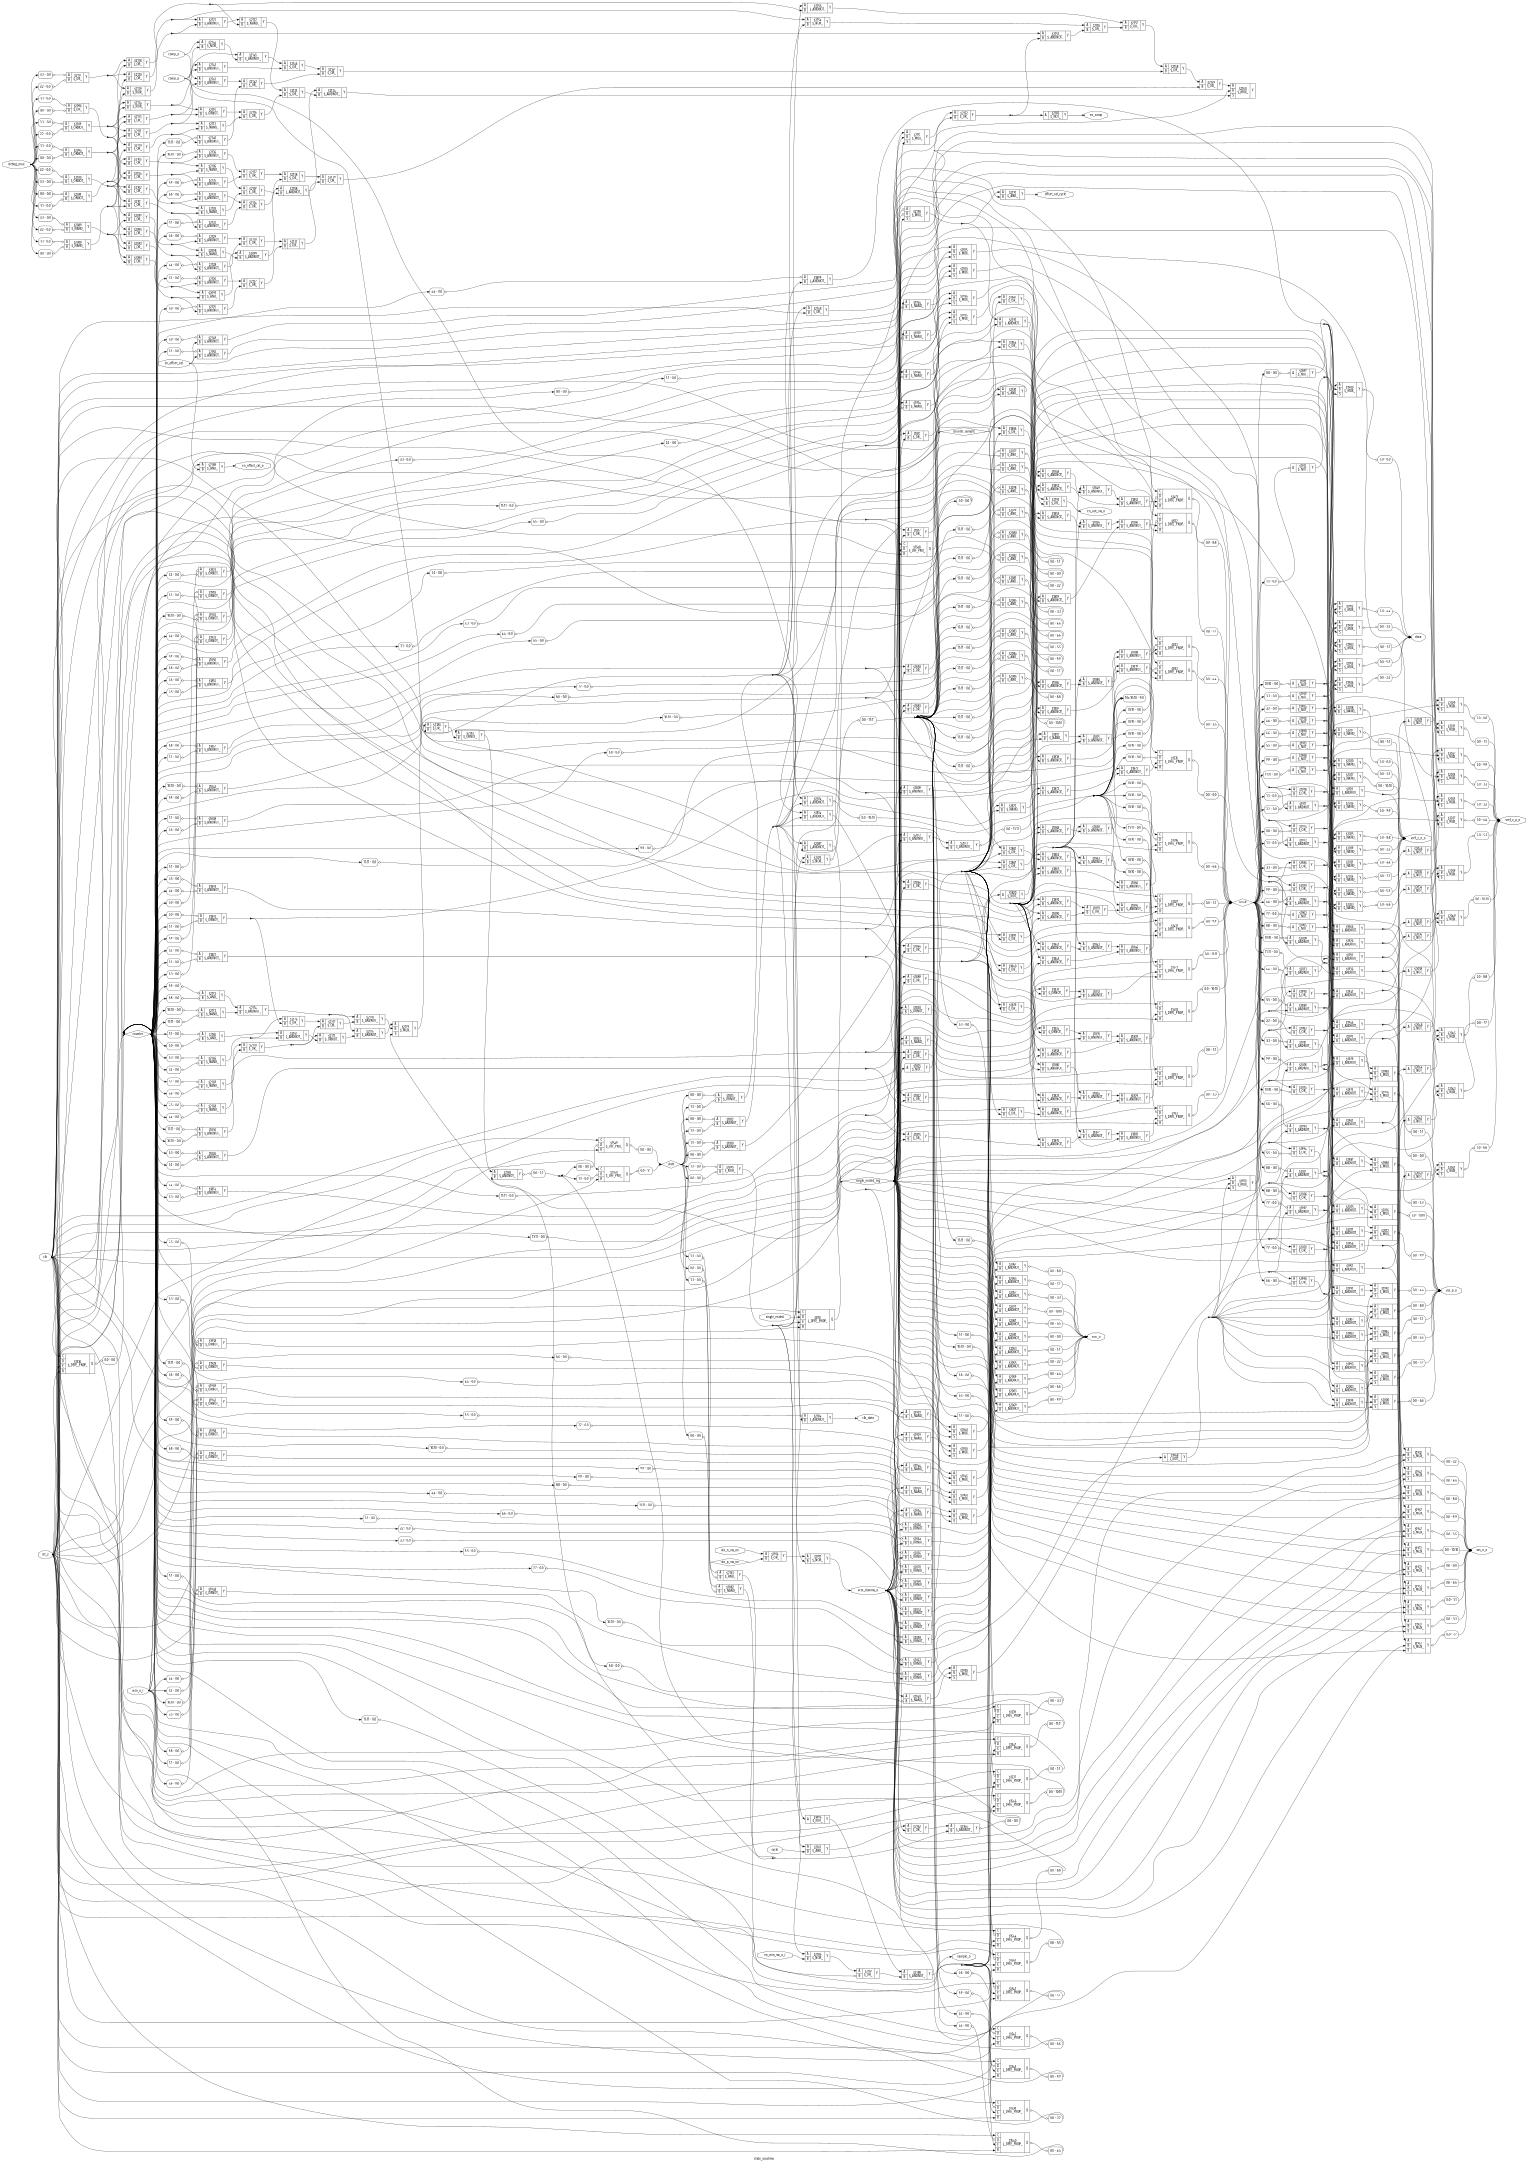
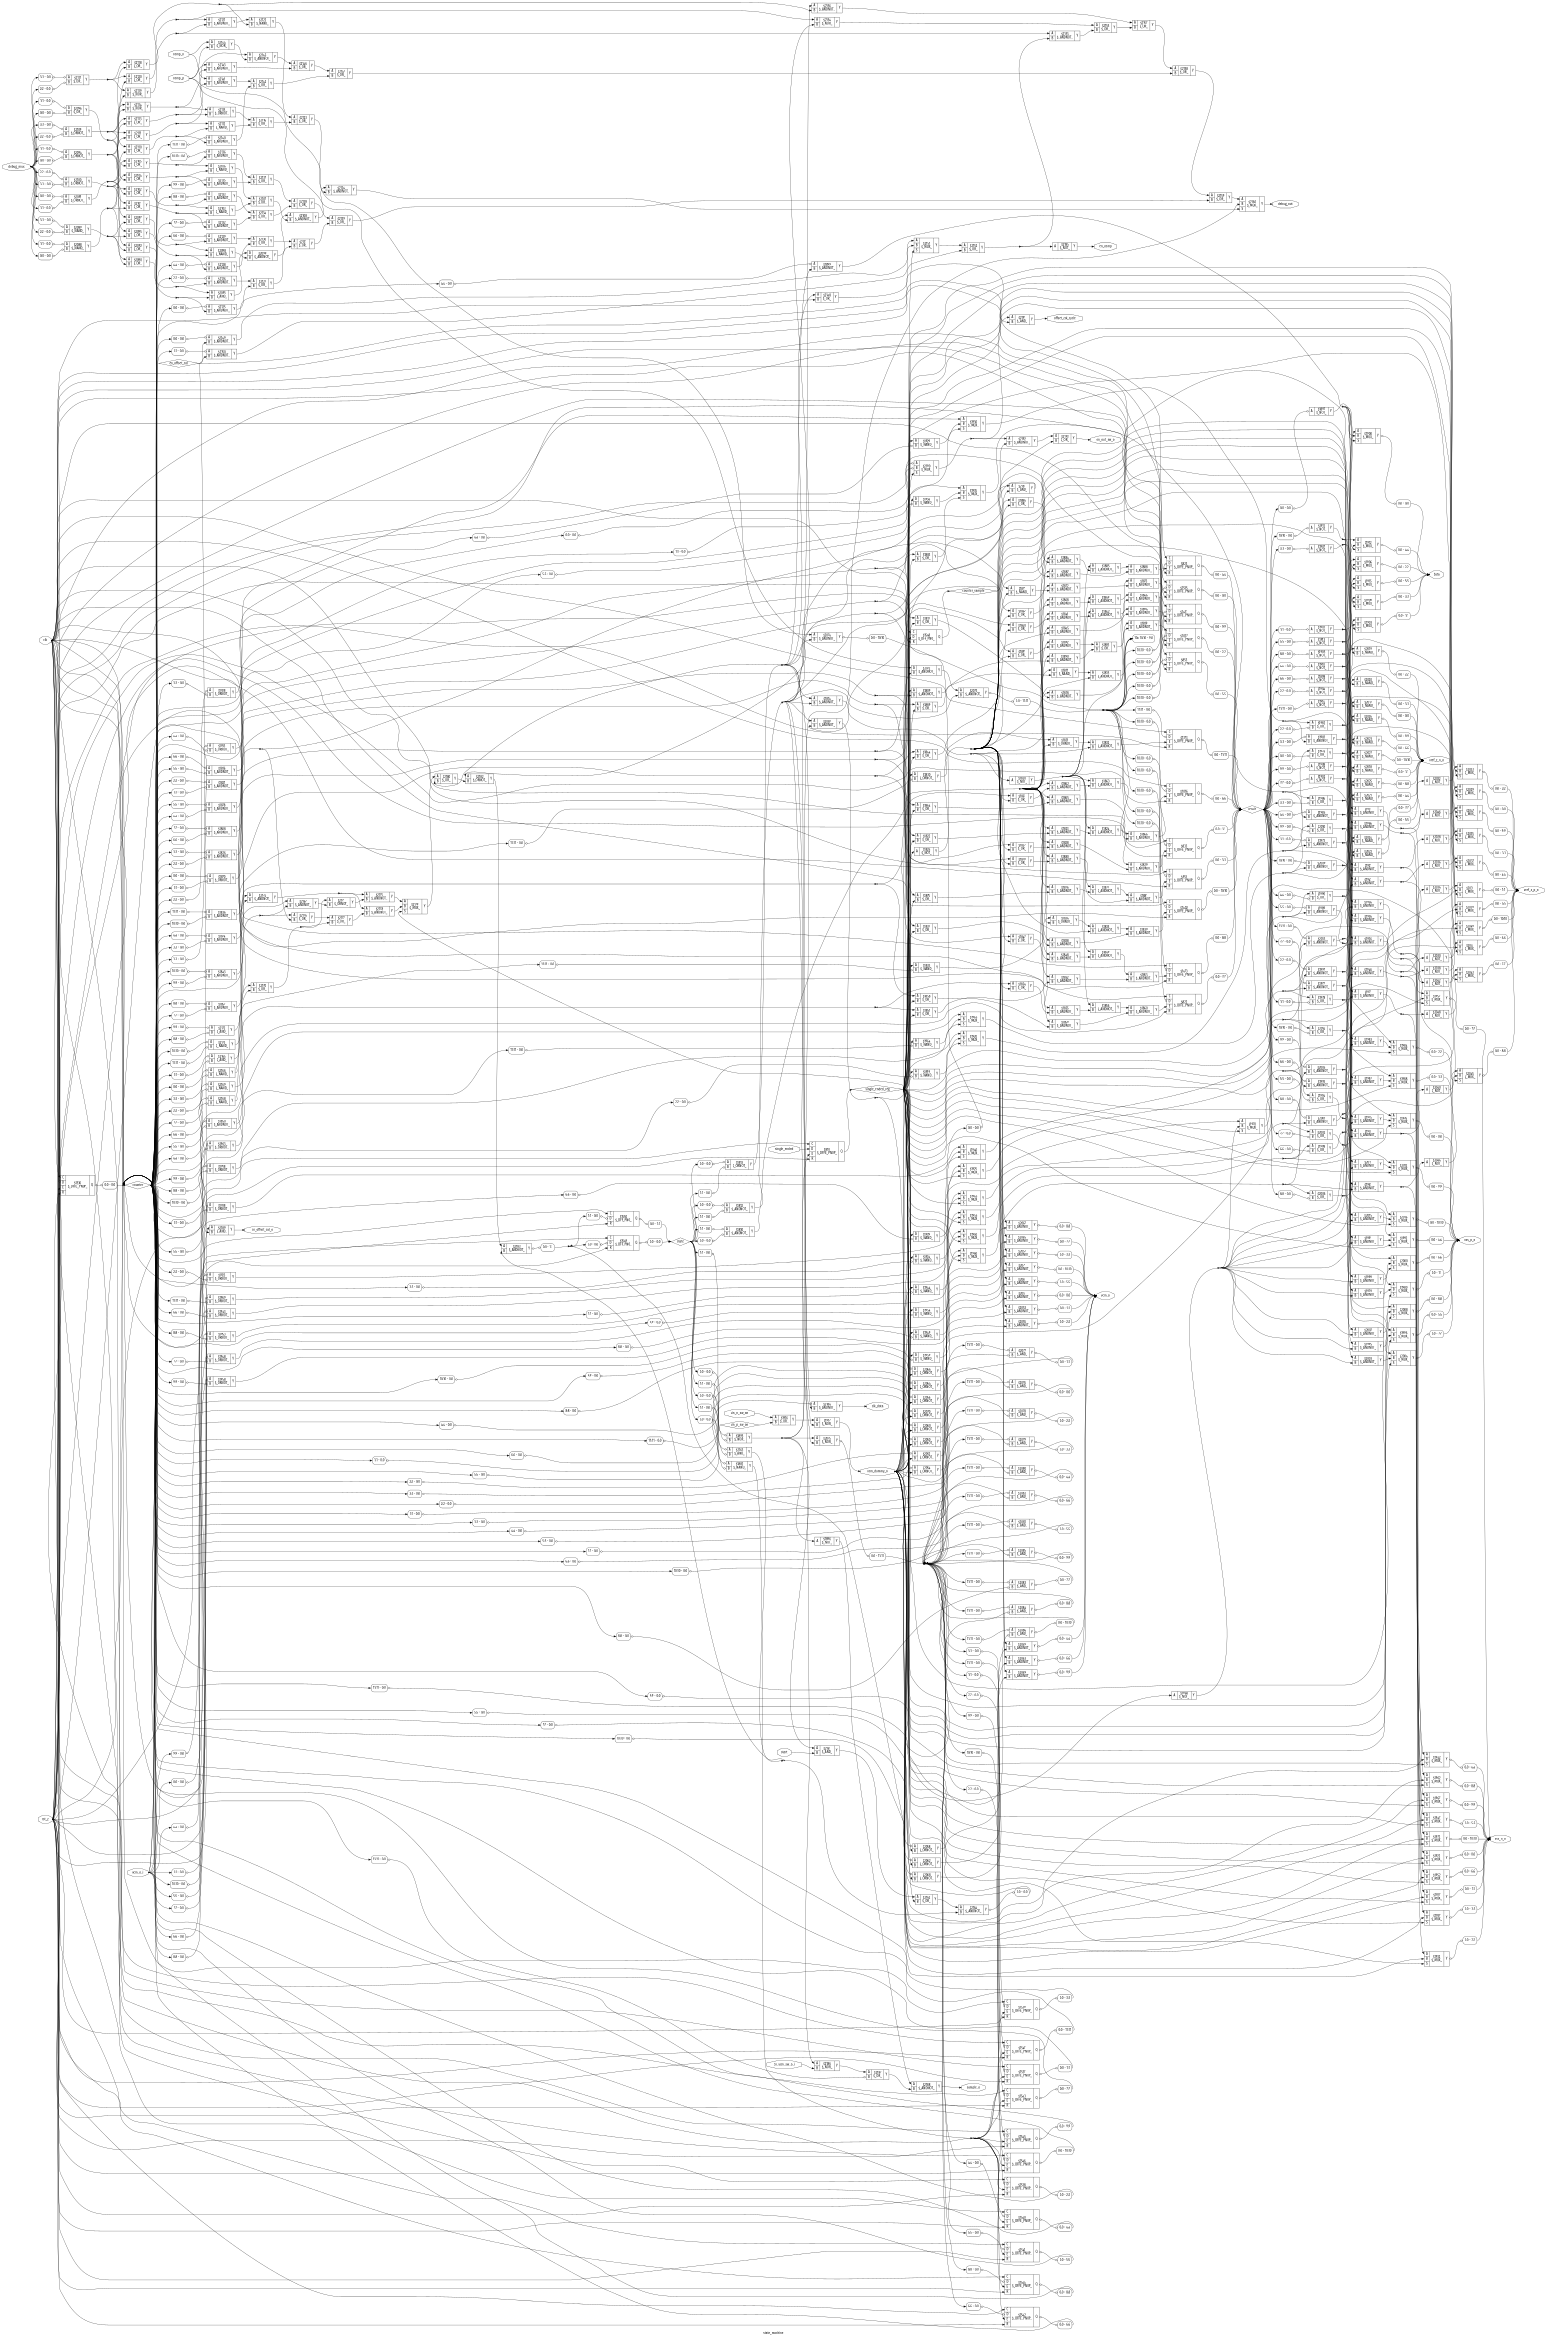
node "debug_out": added
node "en_offset_cal": shape octagon -> diamond
node "cycle": label "cycle" -> "start"
